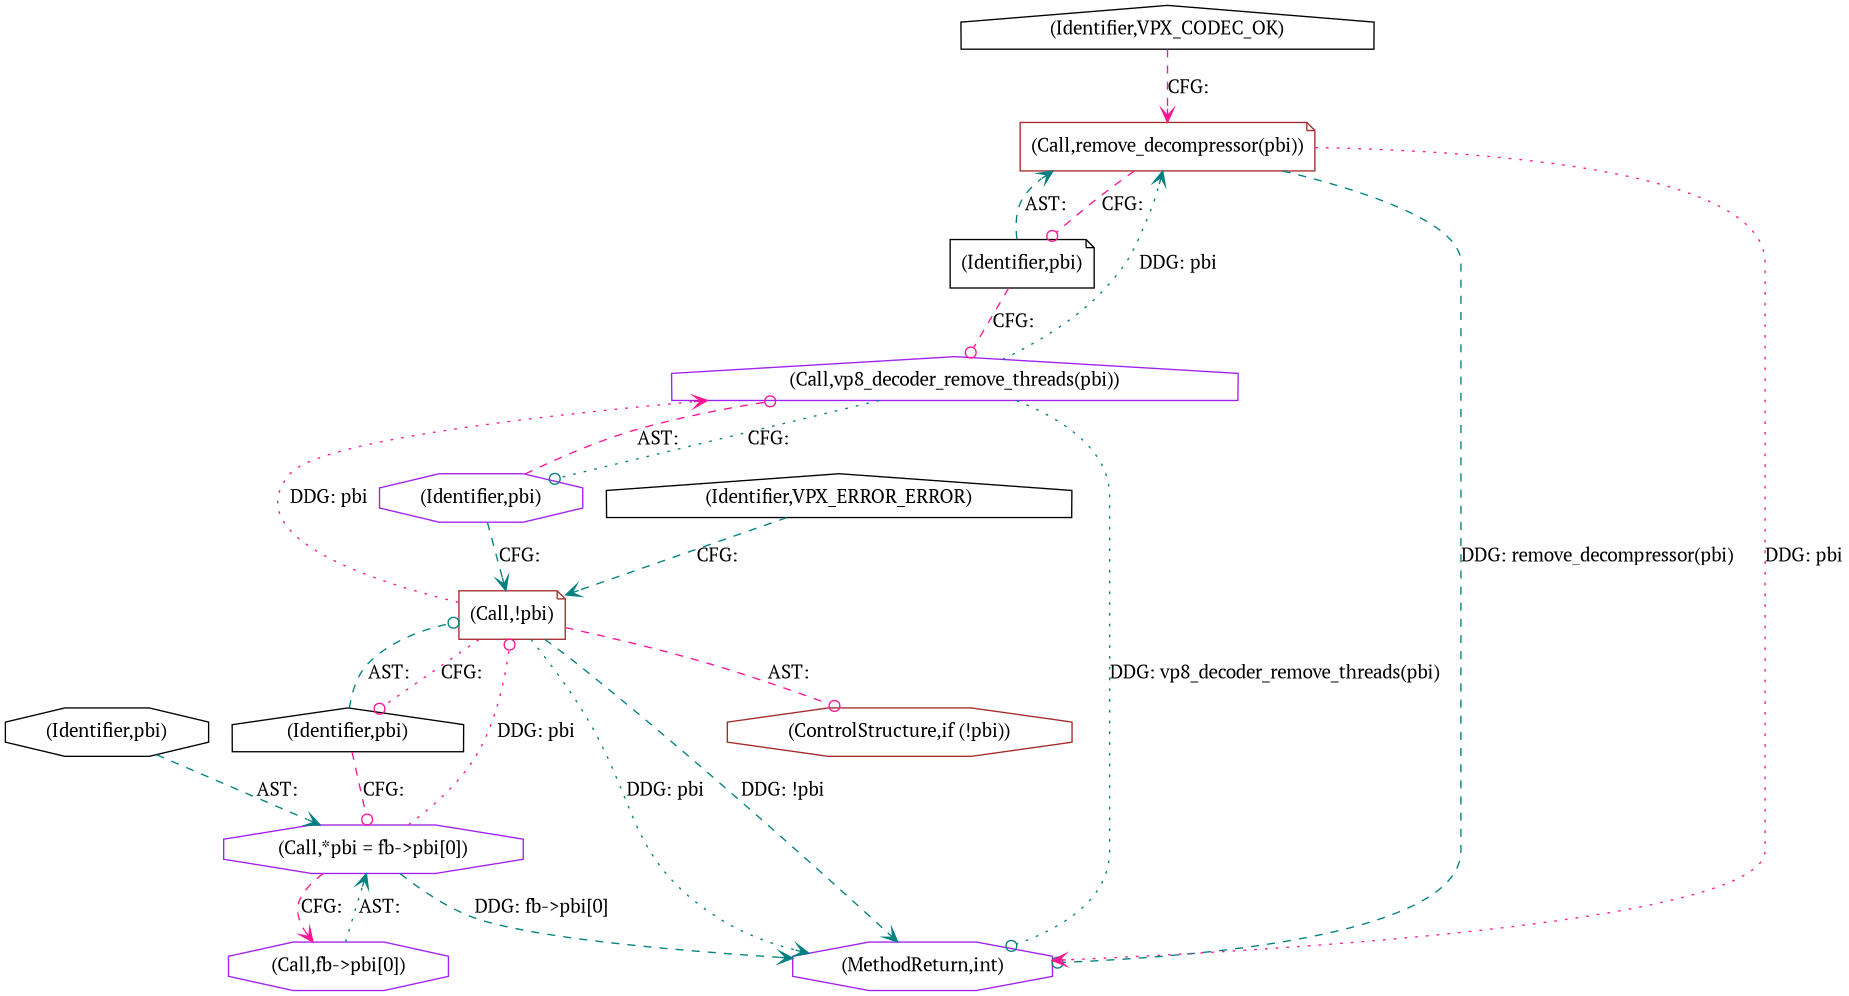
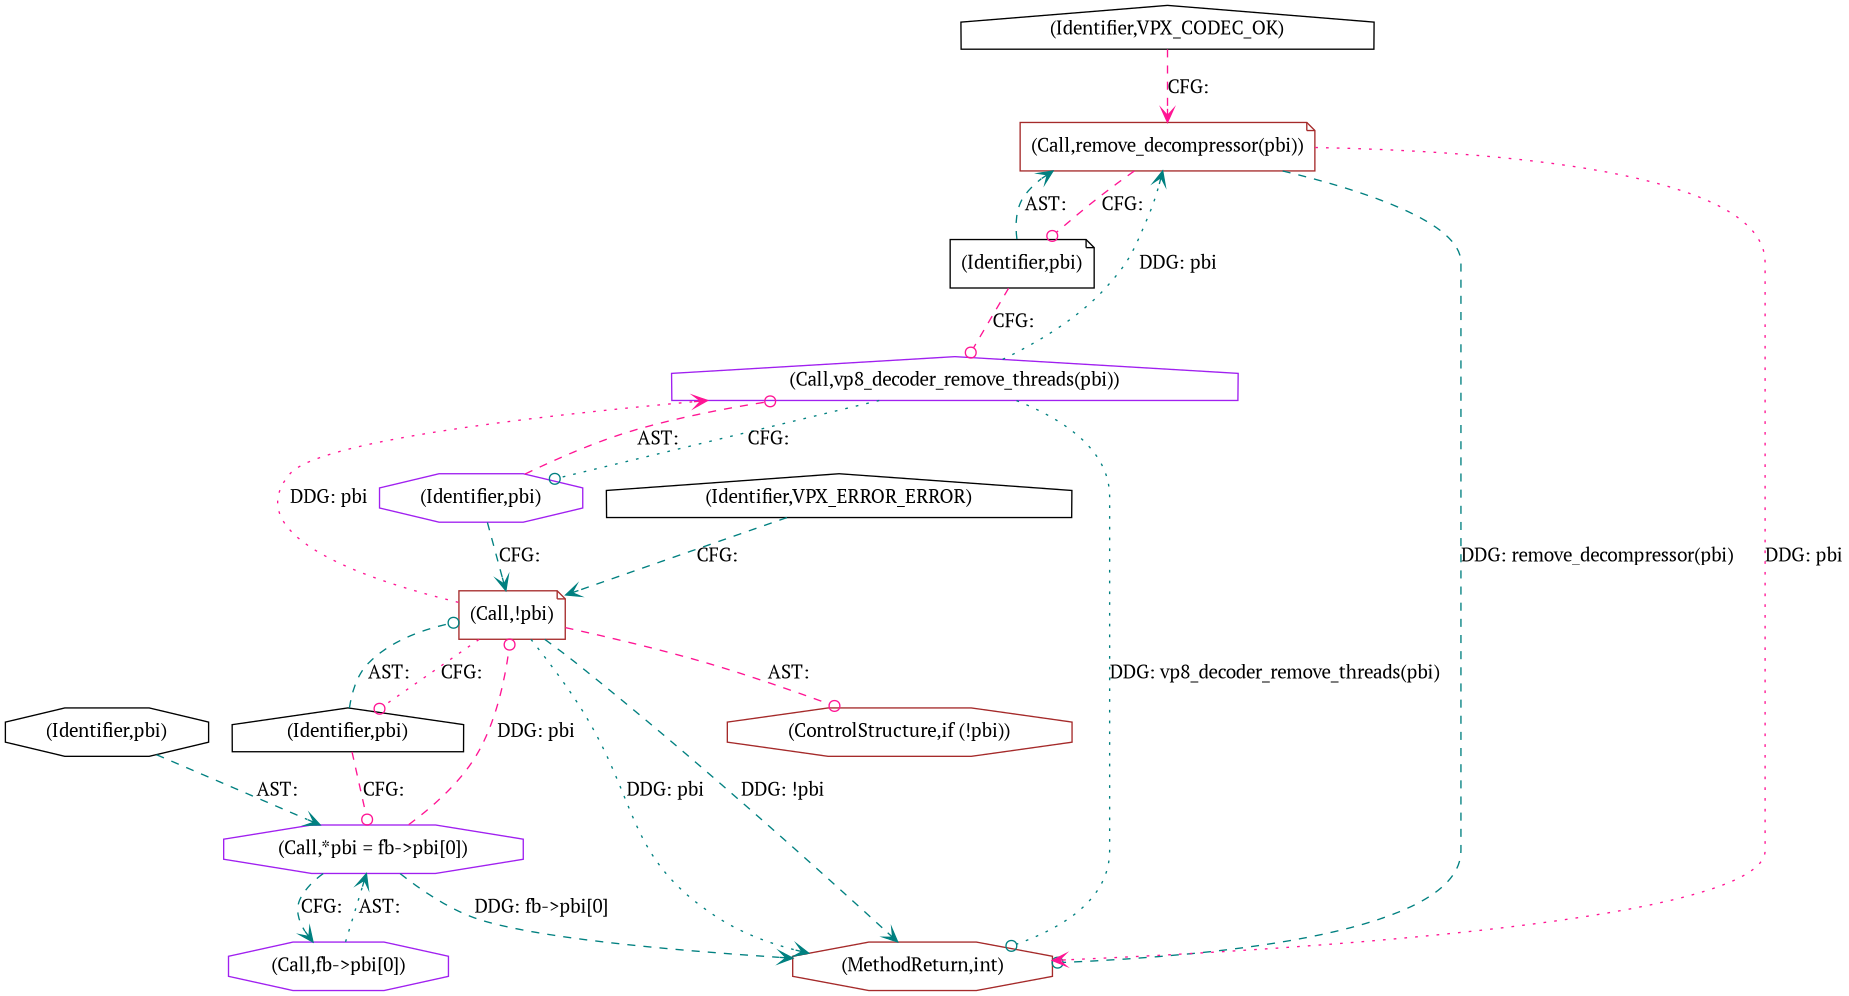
edge "(Call,*pbi = fb->pbi[0])" -> "(Call,!pbi)": style dotted -> dashed
edge "(Call,*pbi = fb->pbi[0])" -> "(Call,fb->pbi[0])": color deeppink -> teal
node "(MethodReturn,int)": color purple -> brown
